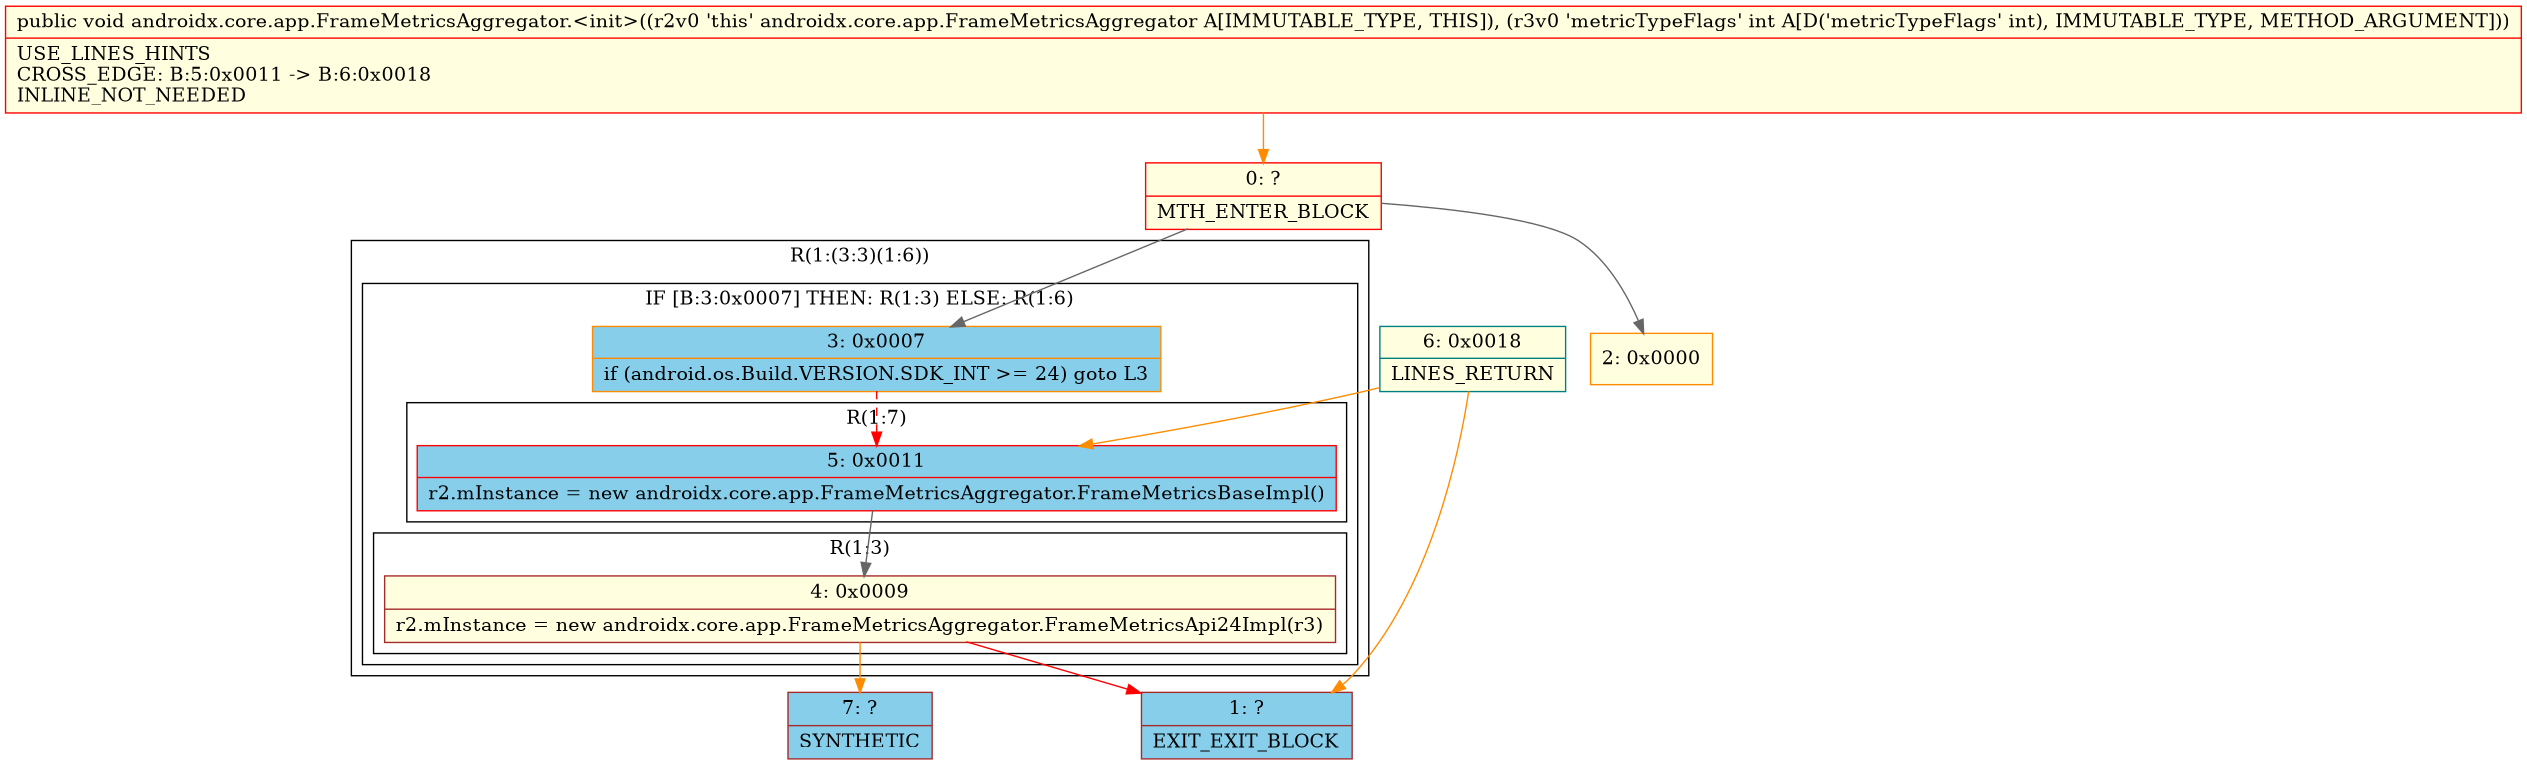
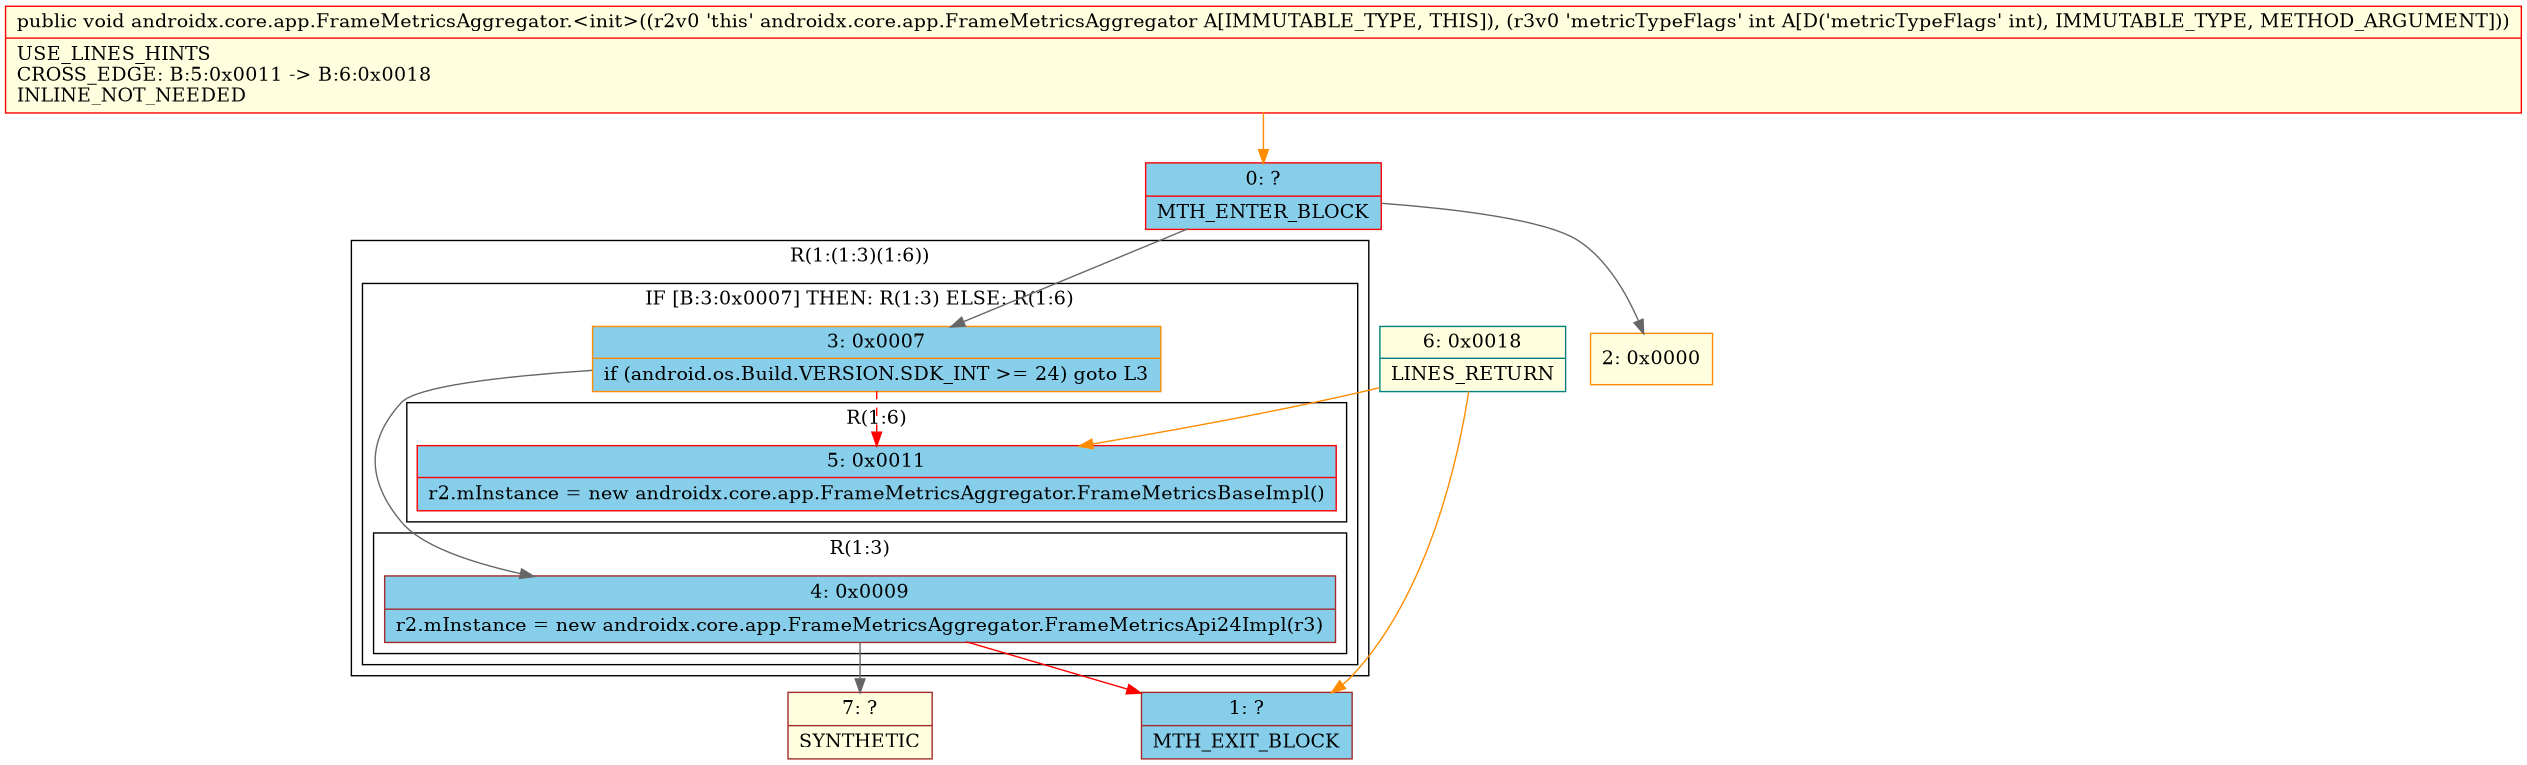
node "0: ?": fillcolor lightyellow -> skyblue
cluster "R(1:(3:3)(1:6))": label "R(1:(3:3)(1:6))" -> "R(1:(1:3)(1:6))"
cluster "R(1:7)": label "R(1:7)" -> "R(1:6)"
edge "5: 0x0011" -> "4: 0x0009": now "3: 0x0007" -> "4: 0x0009"
node "4: 0x0009": fillcolor lightyellow -> skyblue
edge "4: 0x0009" -> "7: ?": color darkorange -> gray40
node "7: ?": fillcolor skyblue -> lightyellow
node "1: ?": text "EXIT_EXIT_BLOCK" -> "MTH_EXIT_BLOCK"
